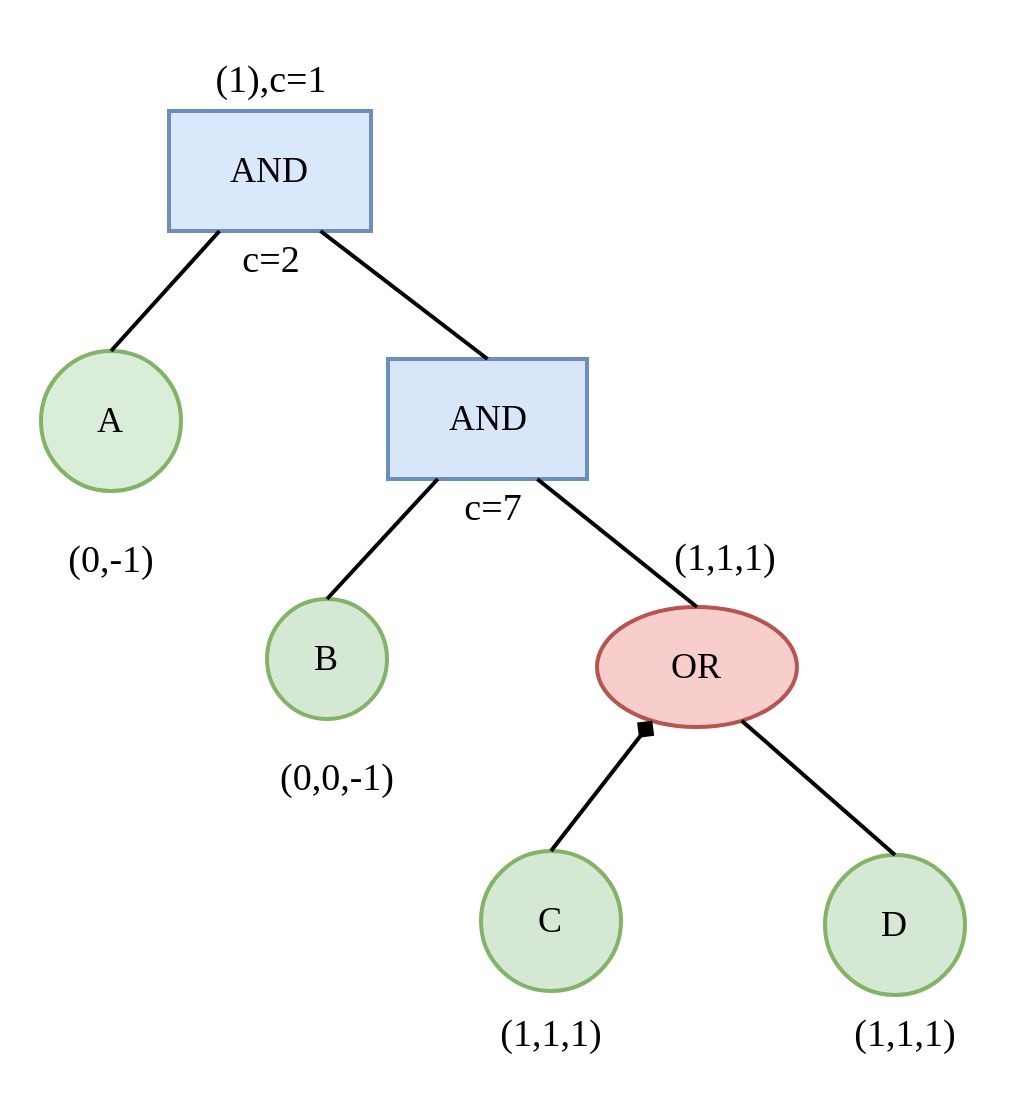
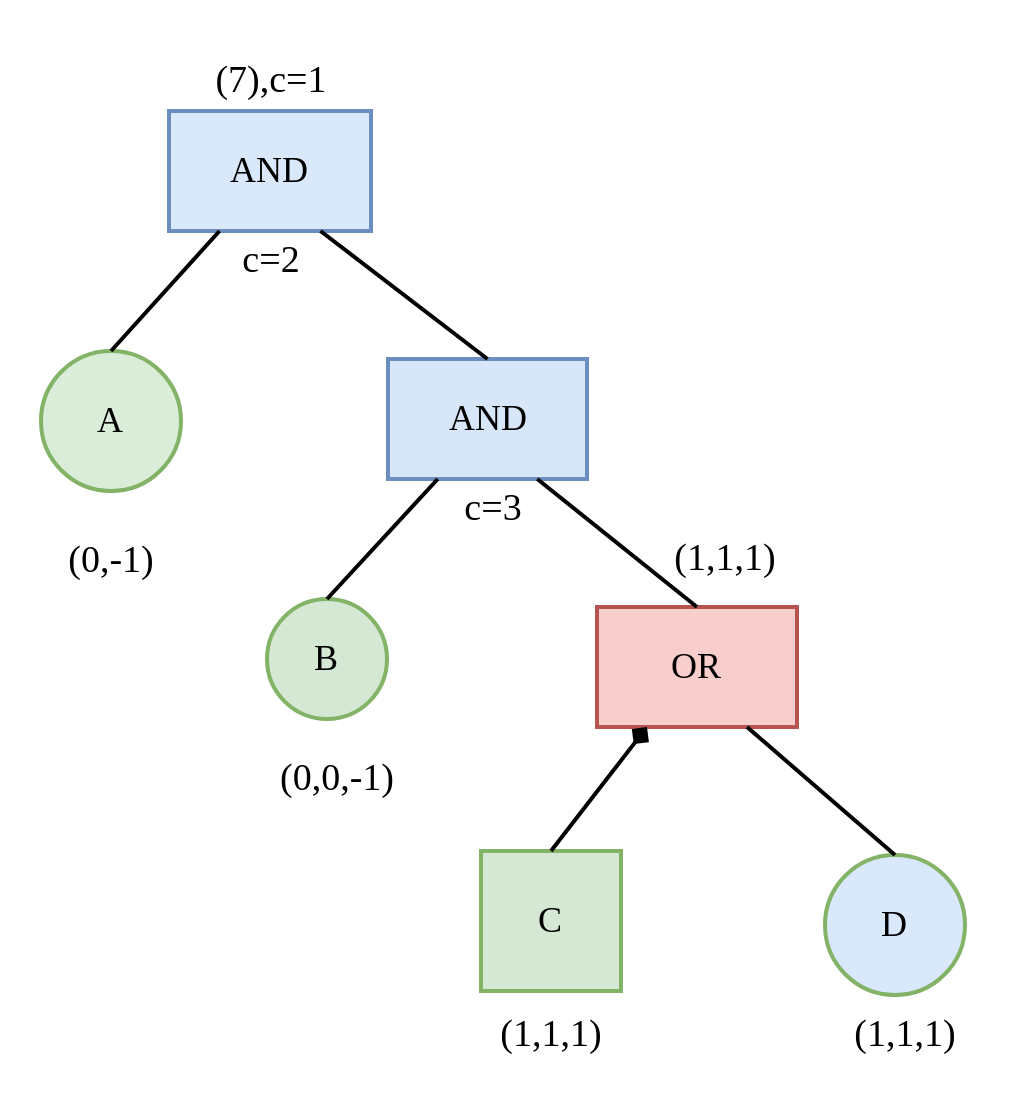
node "(1),c=1": label "(1),c=1" -> "(7),c=1"
node "c=7": label "c=7" -> "c=3"
node "OR": shape ellipse -> rectangle
node "C": shape ellipse -> rectangle
node "D": fillcolor #d5e8d4 -> #dae8fc
